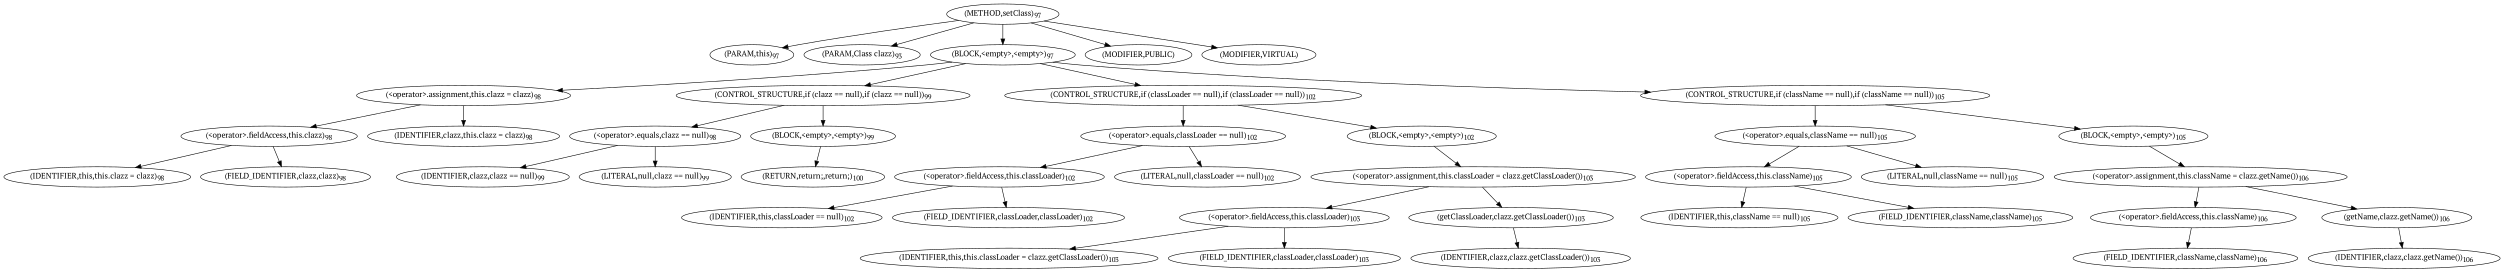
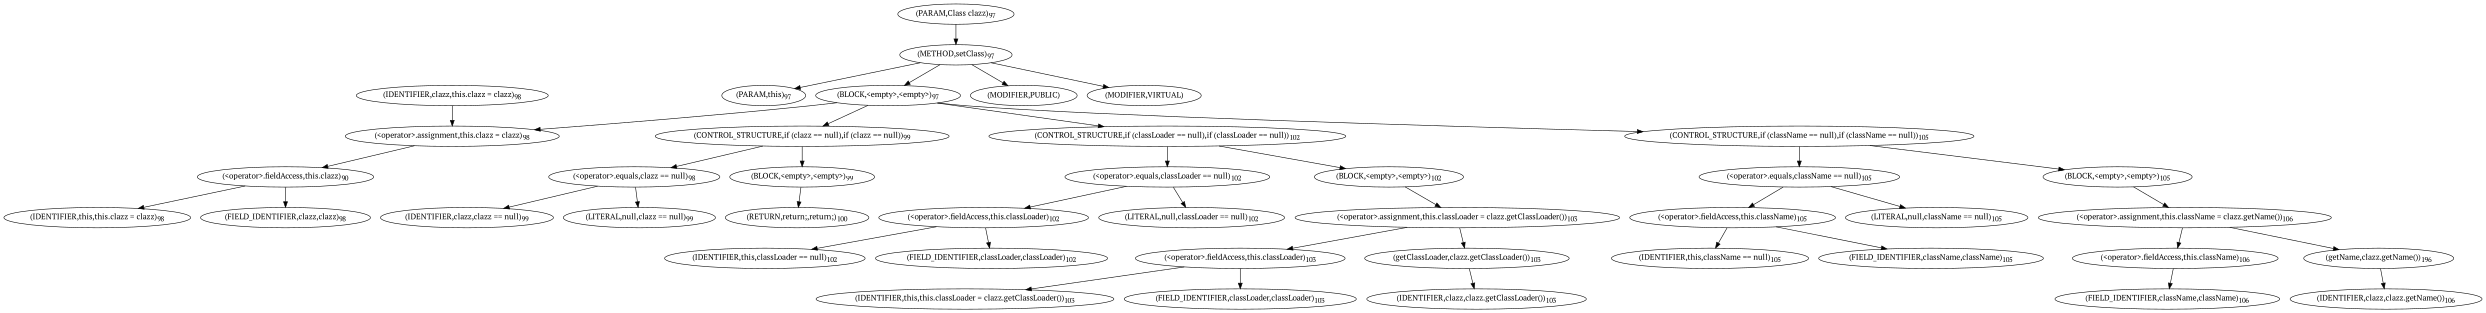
edge "(METHOD,setClass)" -> "(PARAM,Class clazz)": reversed
node "(PARAM,Class clazz)": text "93" -> "97"
edge "(<operator>.assignment,this.clazz = clazz)" -> "(IDENTIFIER,clazz,this.clazz = clazz)": reversed
node "(<operator>.fieldAccess,this.clazz)": text "98" -> "90"
node "(getName,clazz.getName())": text "106" -> "196"
